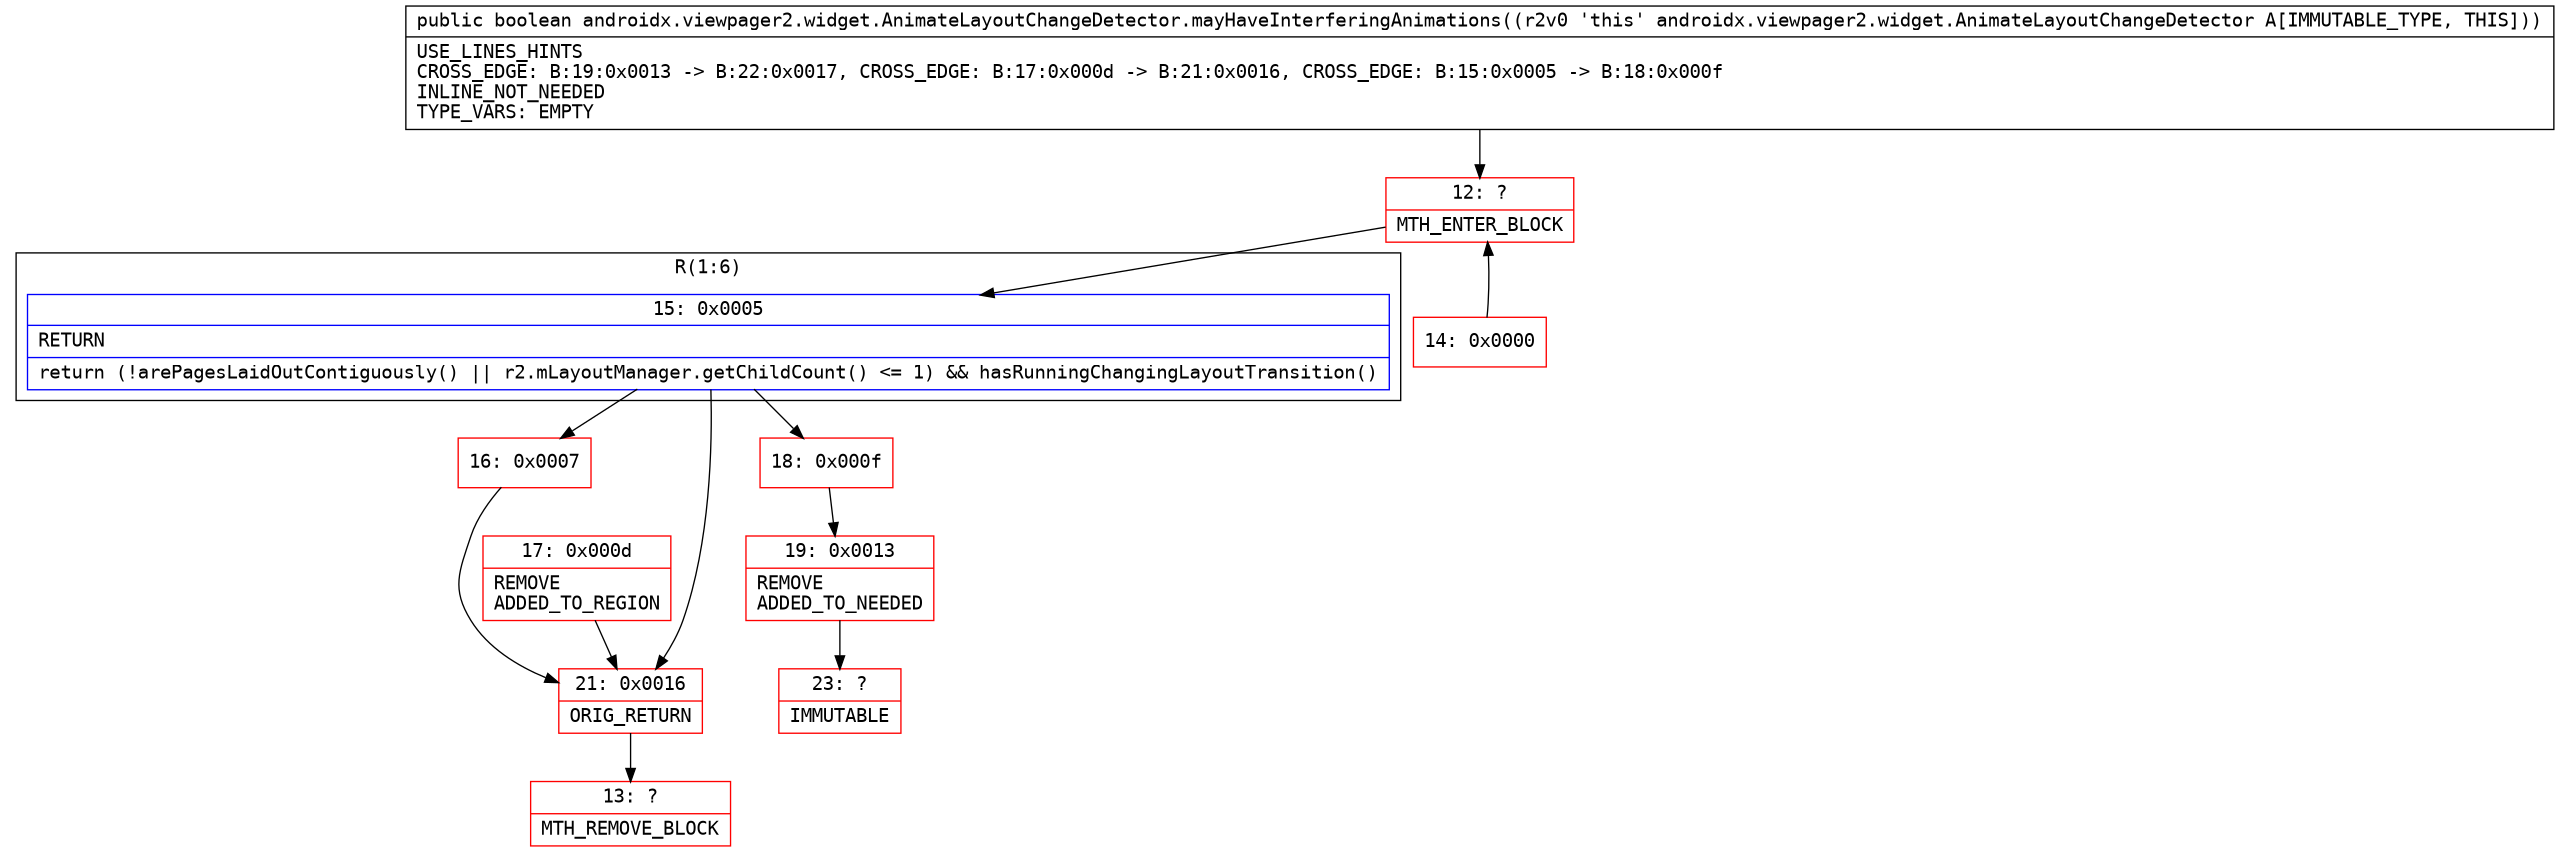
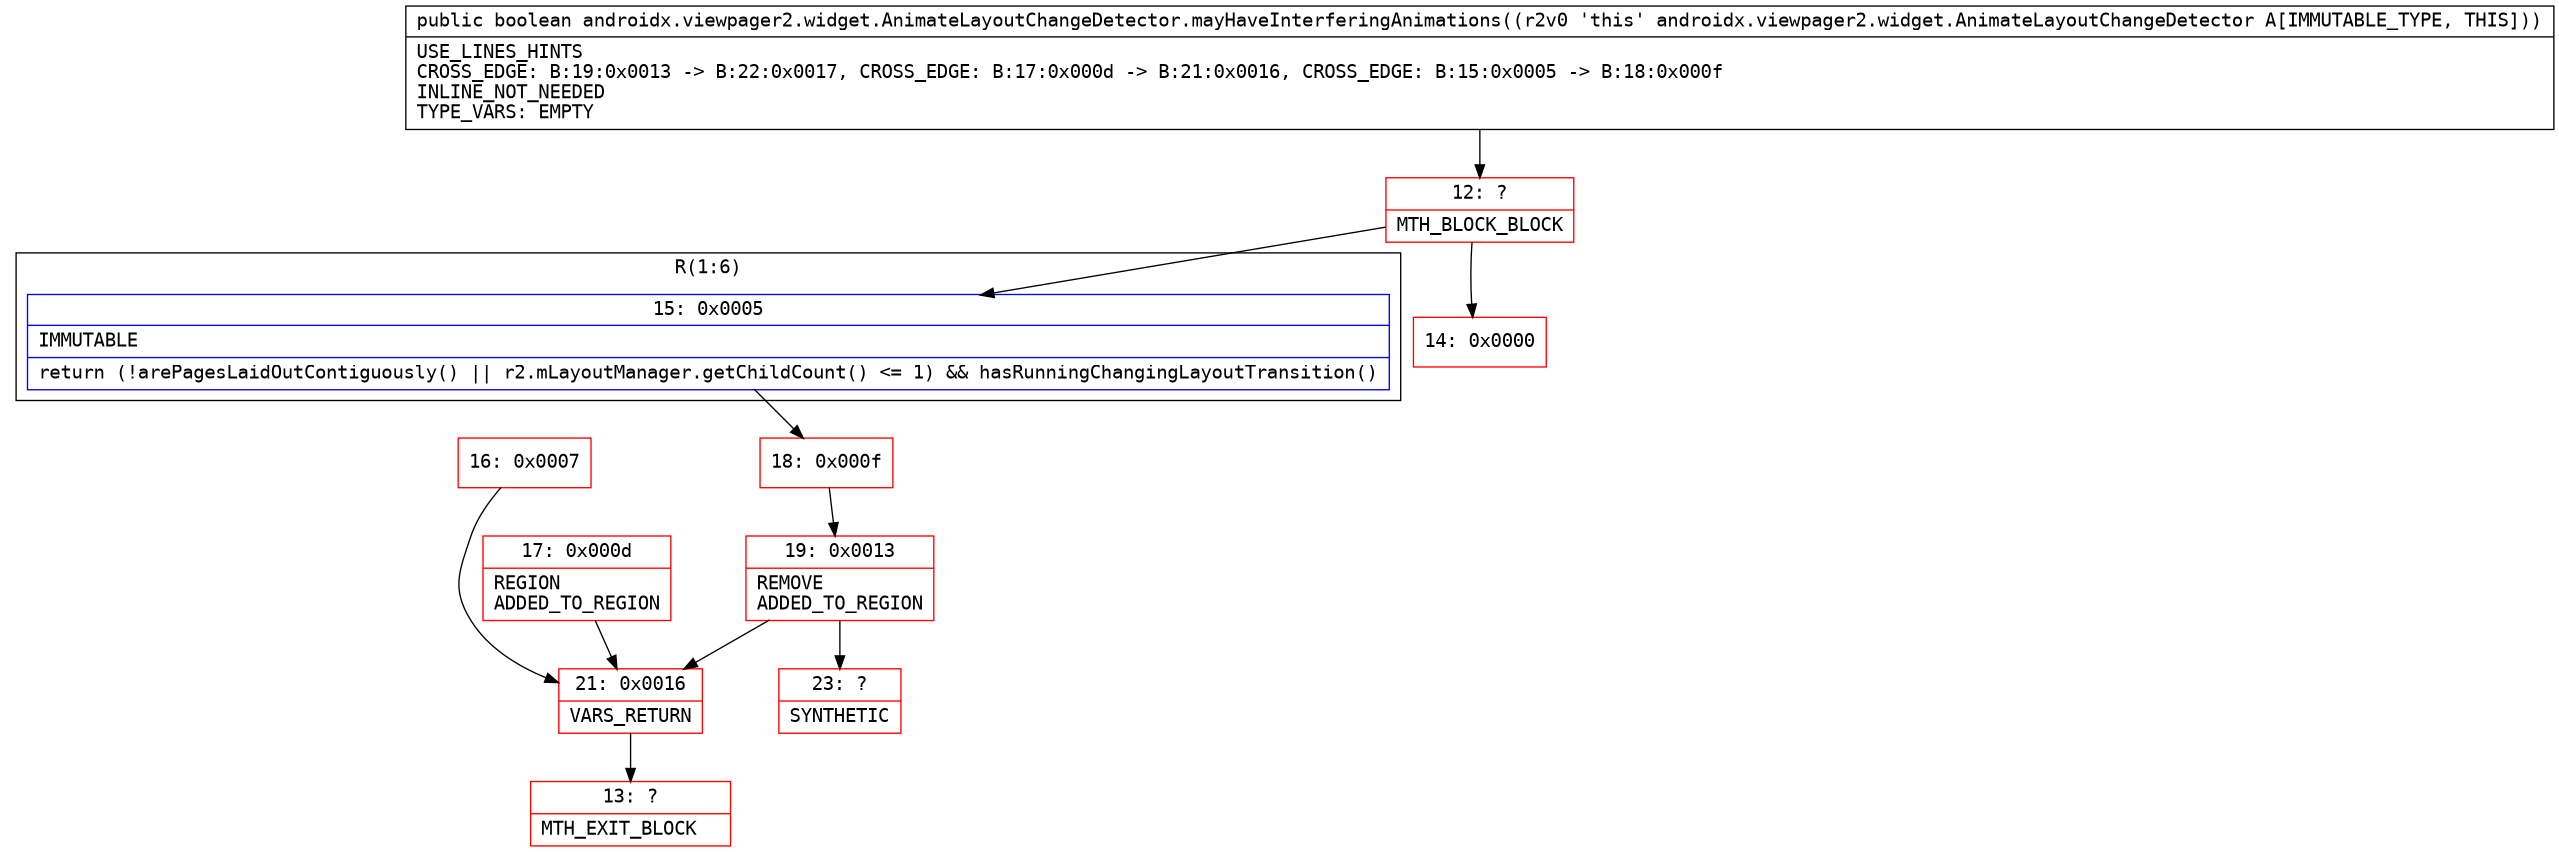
node "12: ?": text "MTH_ENTER_BLOCK" -> "MTH_BLOCK_BLOCK"
edge "14: 0x0000" -> "12: ?": reversed
node "15: 0x0005": text "RETURN" -> "IMMUTABLE"
edge "15: 0x0005" -> "16: 0x0007": removed
edge "15: 0x0005" -> "21: 0x0016": now "19: 0x0013" -> "21: 0x0016"
node "17: 0x000d": text "REMOVE" -> "REGION"
node "19: 0x0013": text "ADDED_TO_NEEDED" -> "ADDED_TO_REGION"
node "21: 0x0016": text "ORIG_RETURN" -> "VARS_RETURN"
node "23: ?": text "IMMUTABLE" -> "SYNTHETIC"
node "13: ?": text "MTH_REMOVE_BLOCK" -> "MTH_EXIT_BLOCK"
